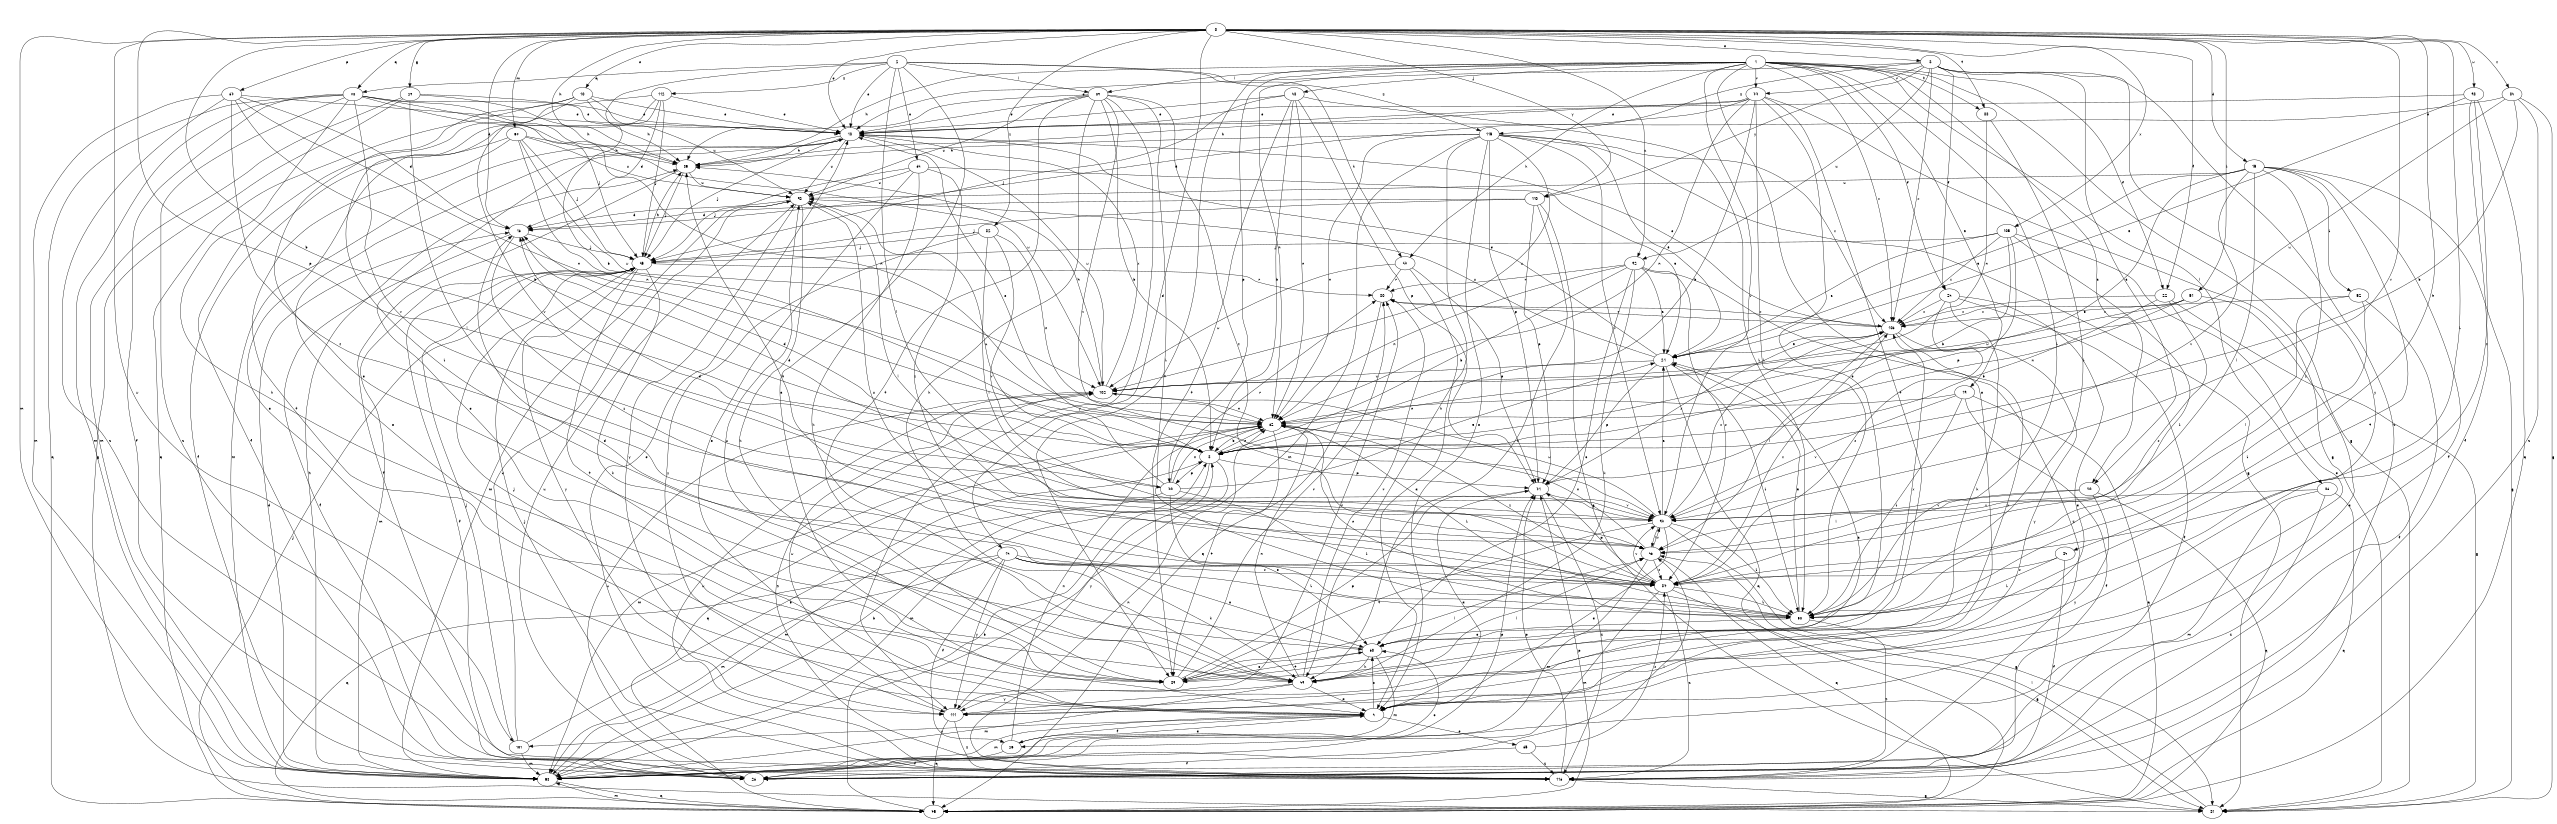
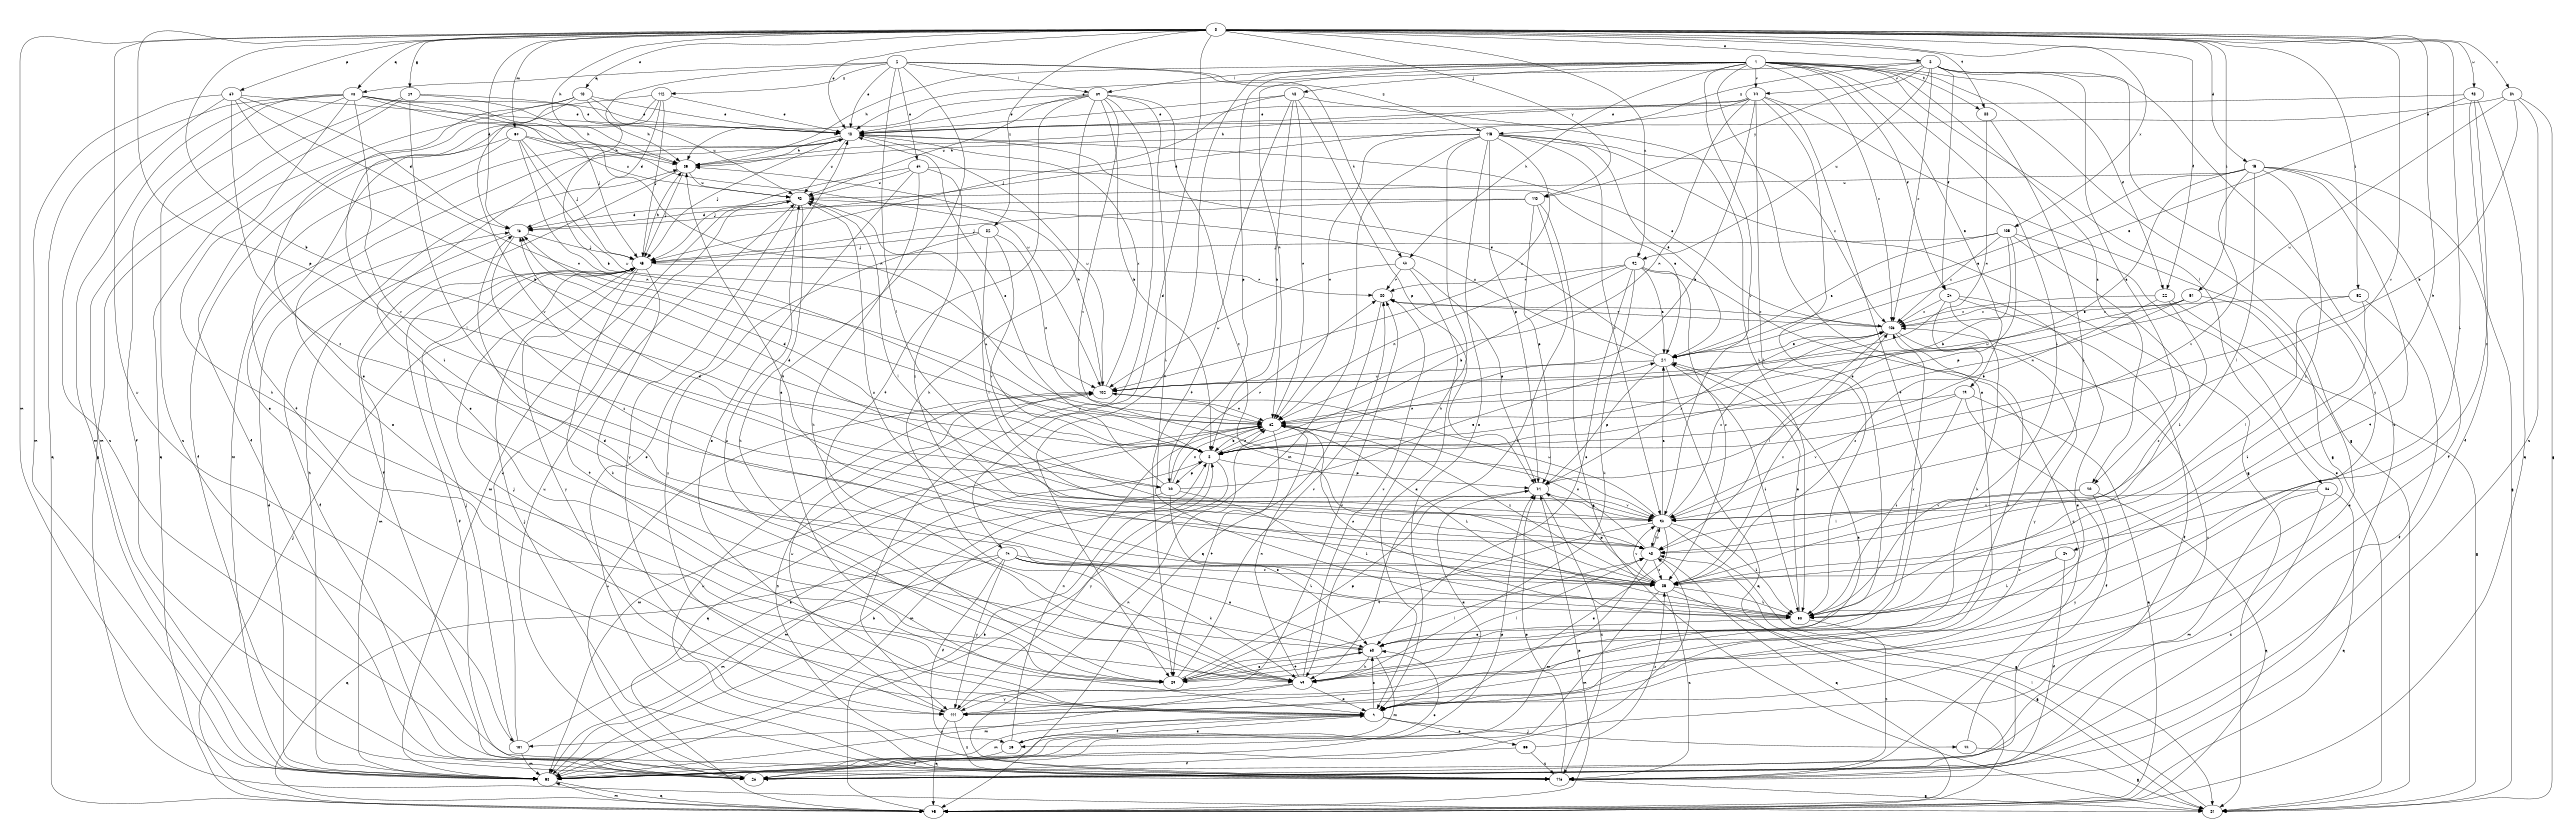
edge "15" -> "52": now "0" -> "52"
node "46": label "46" -> "40"
node "87": label "87" -> "85"
node "65": label "65" -> "55"
node "44": added
